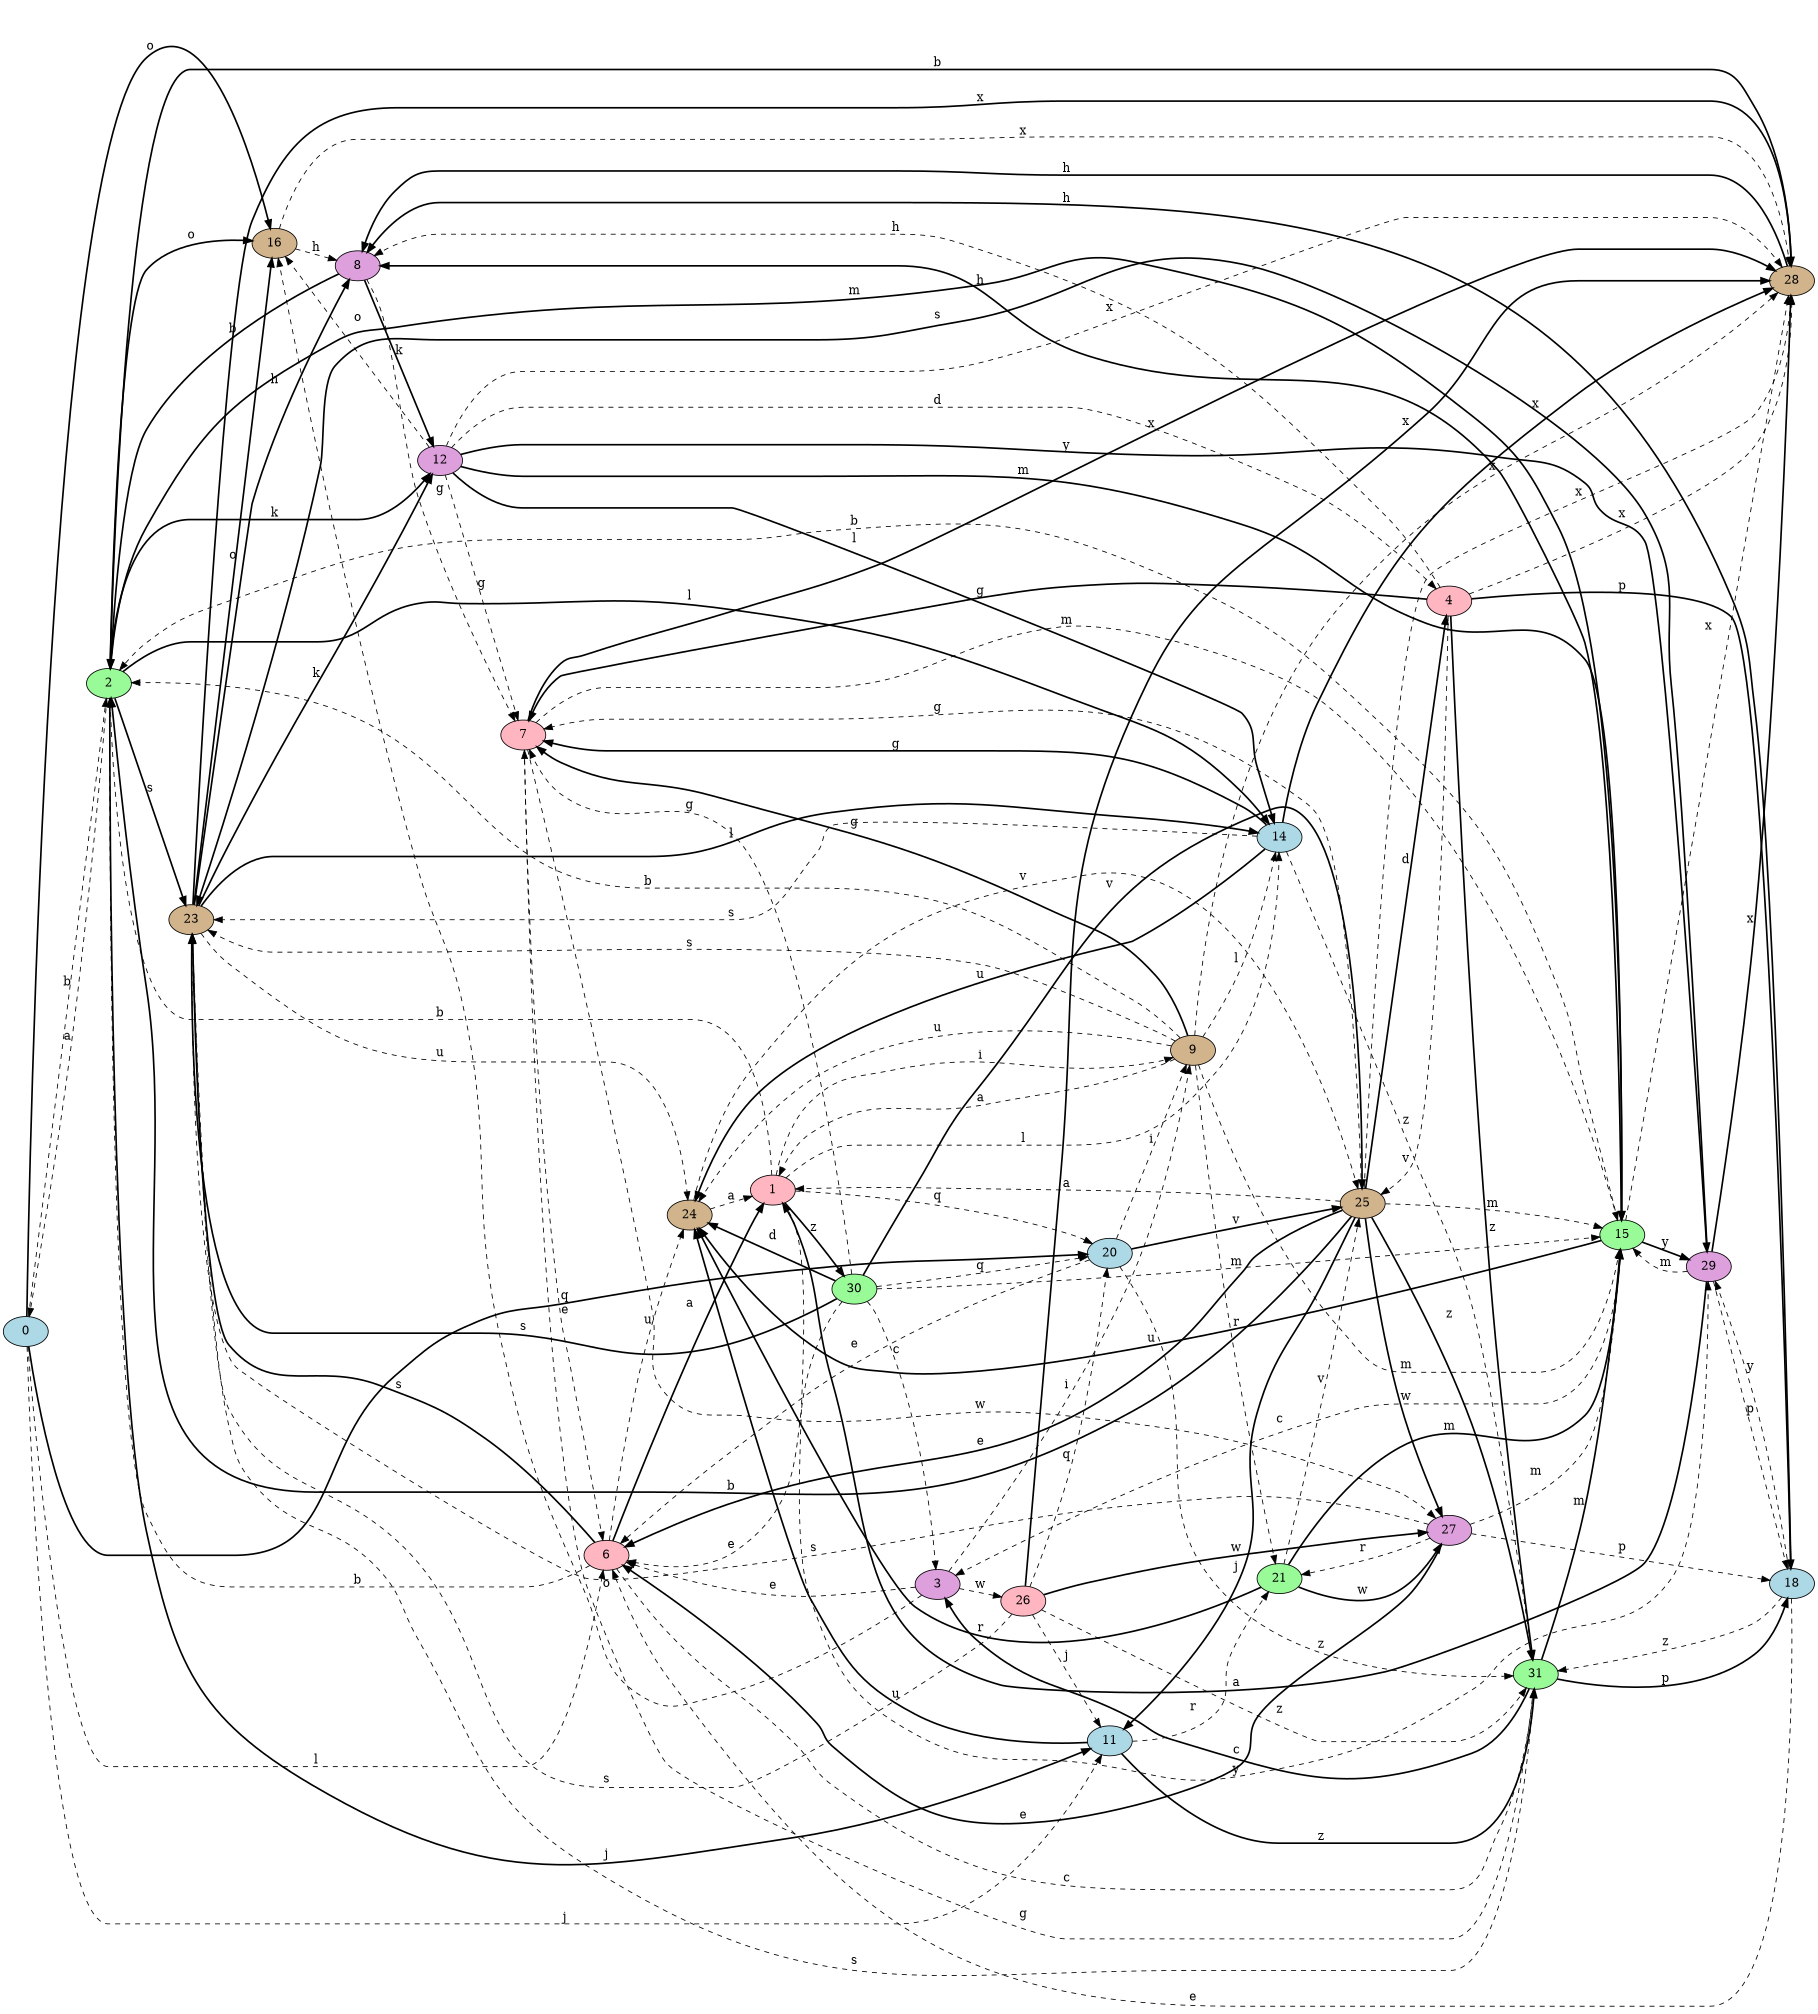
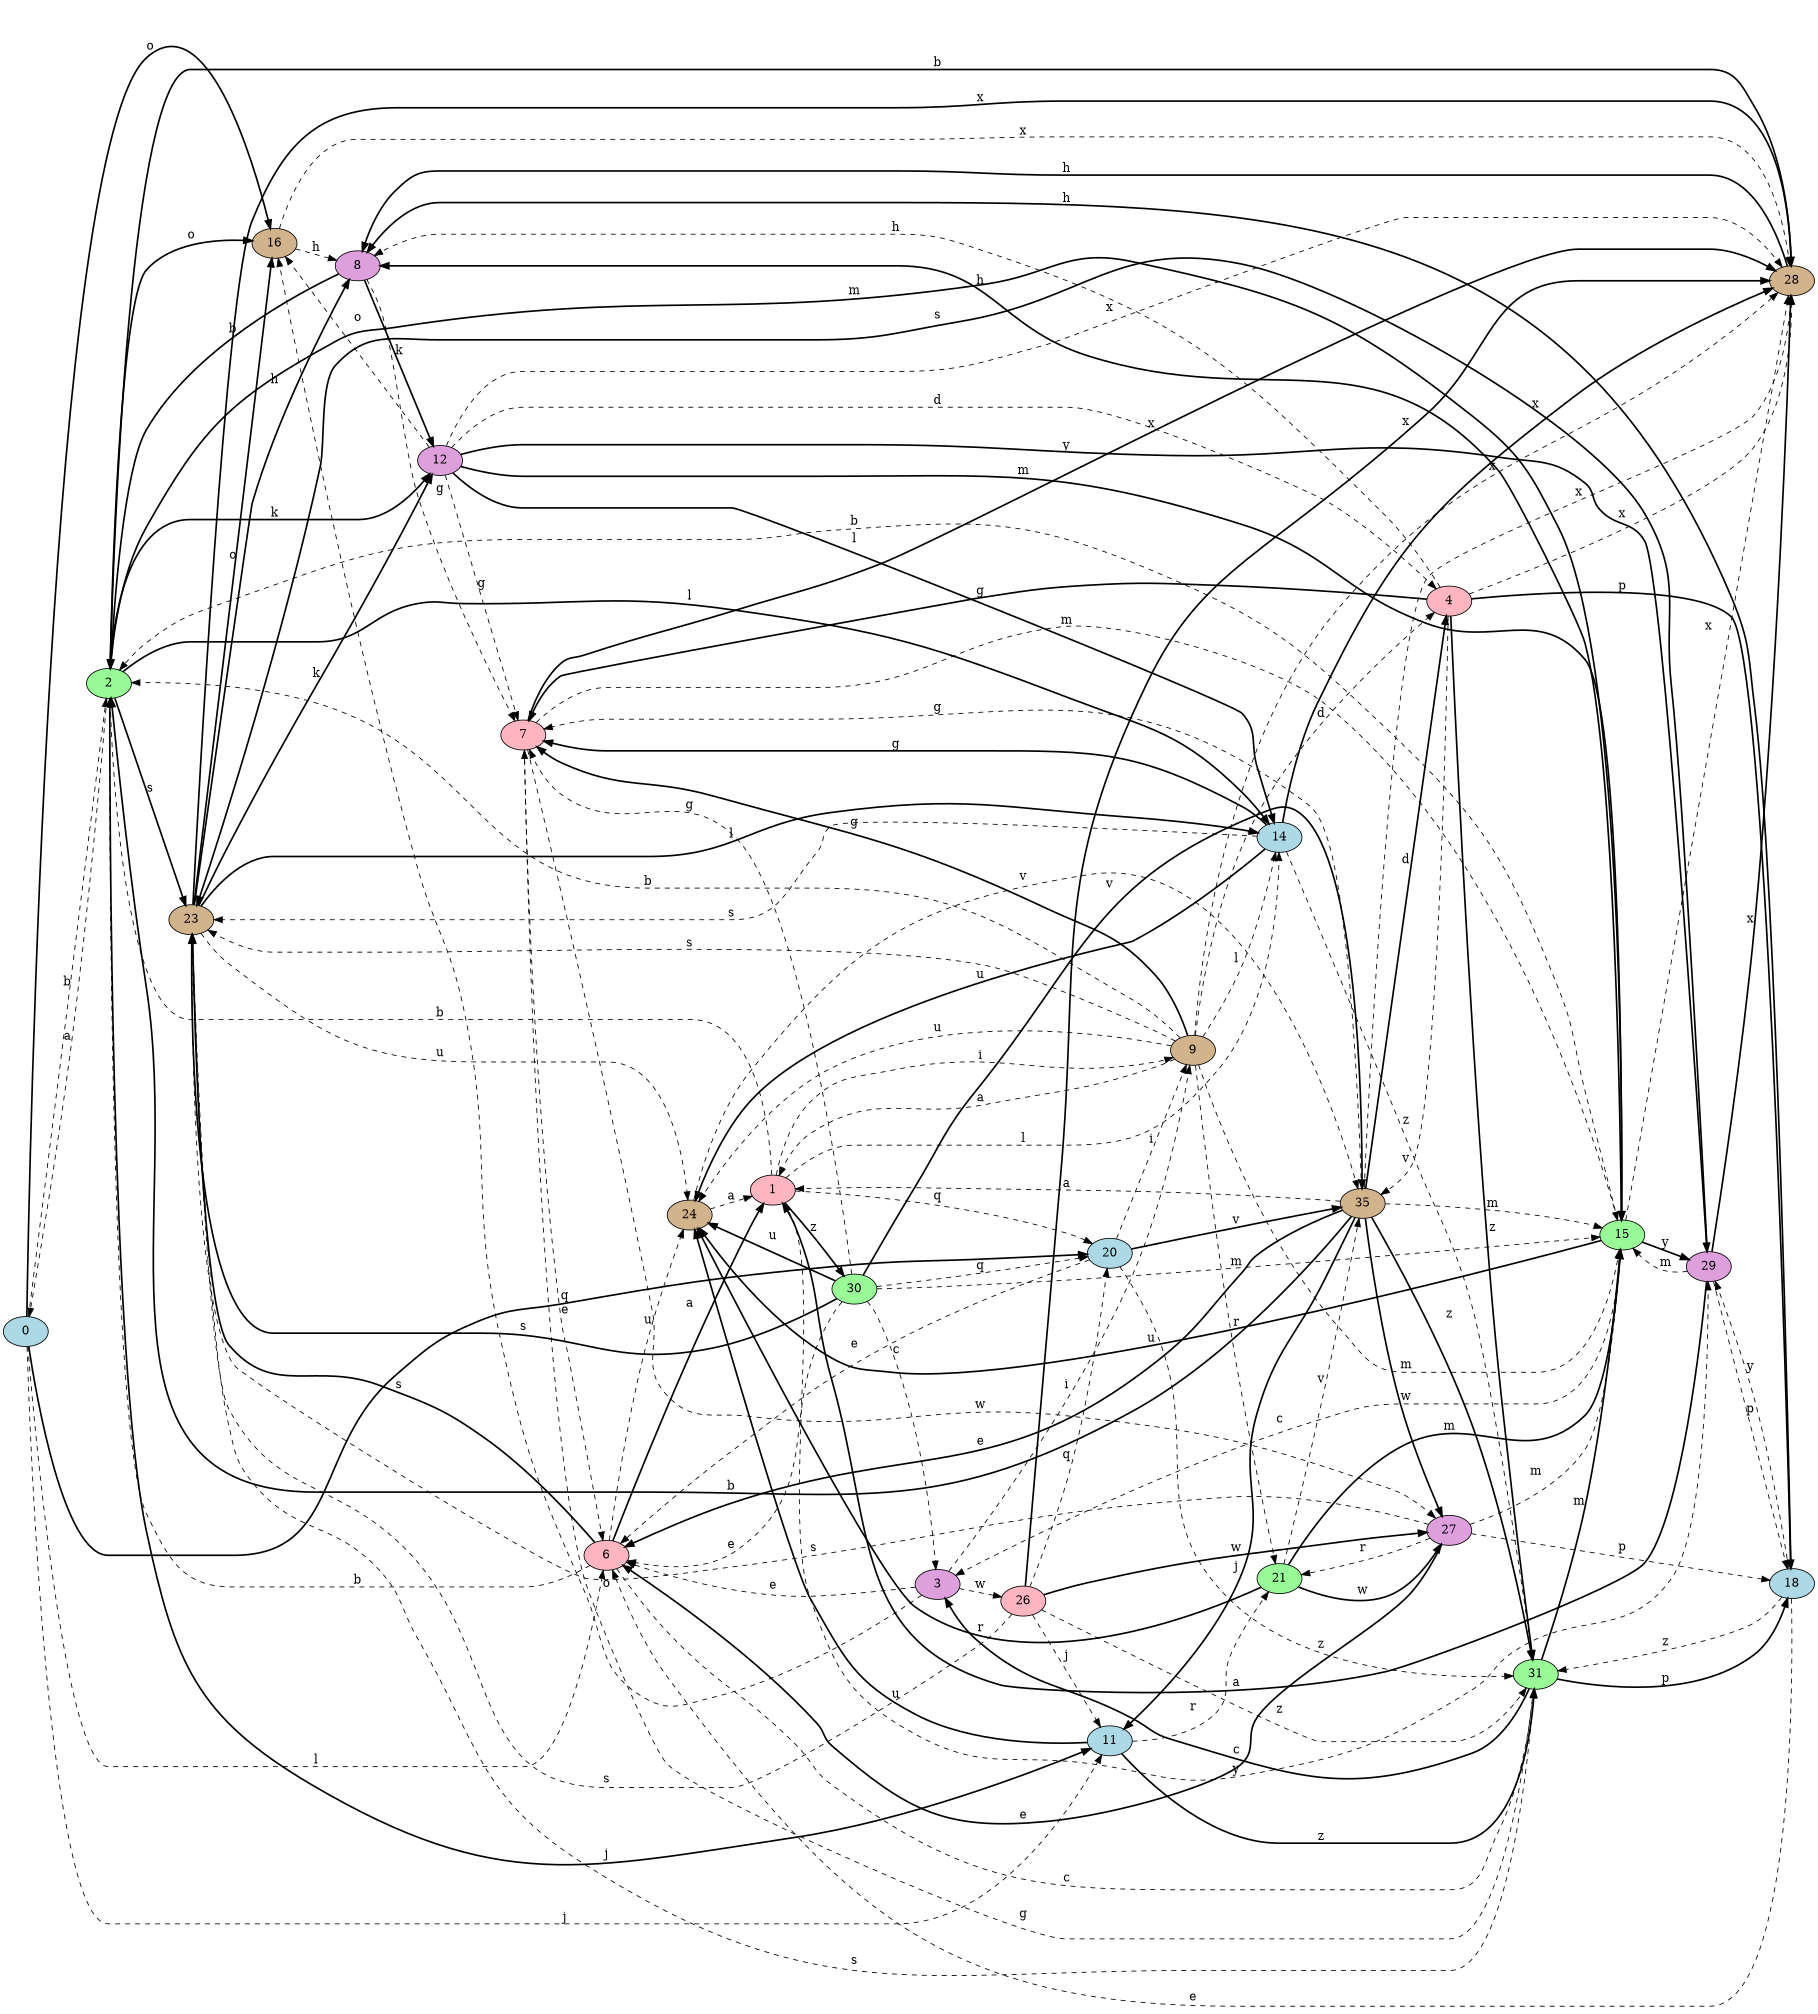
edge "9" -> "4": added, label "d"
node "25": label "25" -> "35"
edge "30" -> "24": label "d" -> "u"
